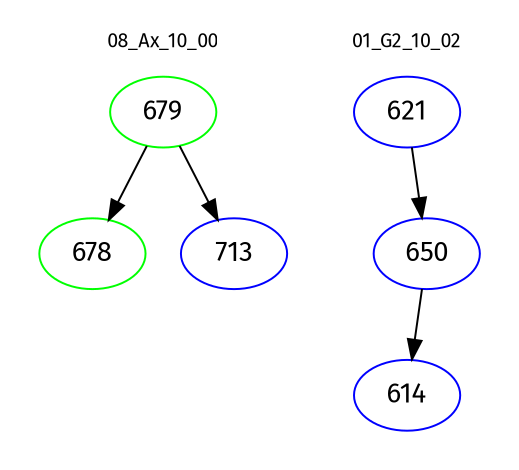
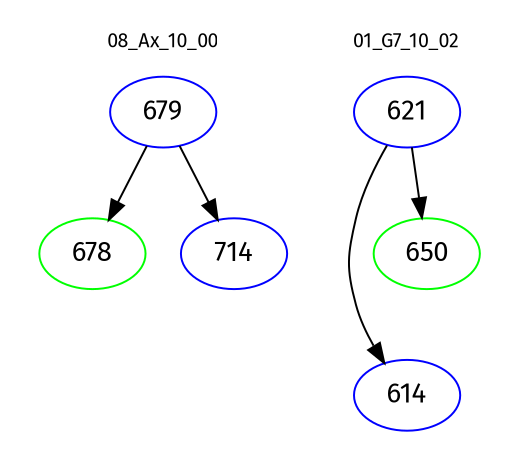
cluster "01_G2_10_02": label "01_G2_10_02" -> "01_G7_10_02"
node "679": color green -> blue
node "713": label "713" -> "714"
node "650": color blue -> green
edge "650" -> "614": now "621" -> "614"
